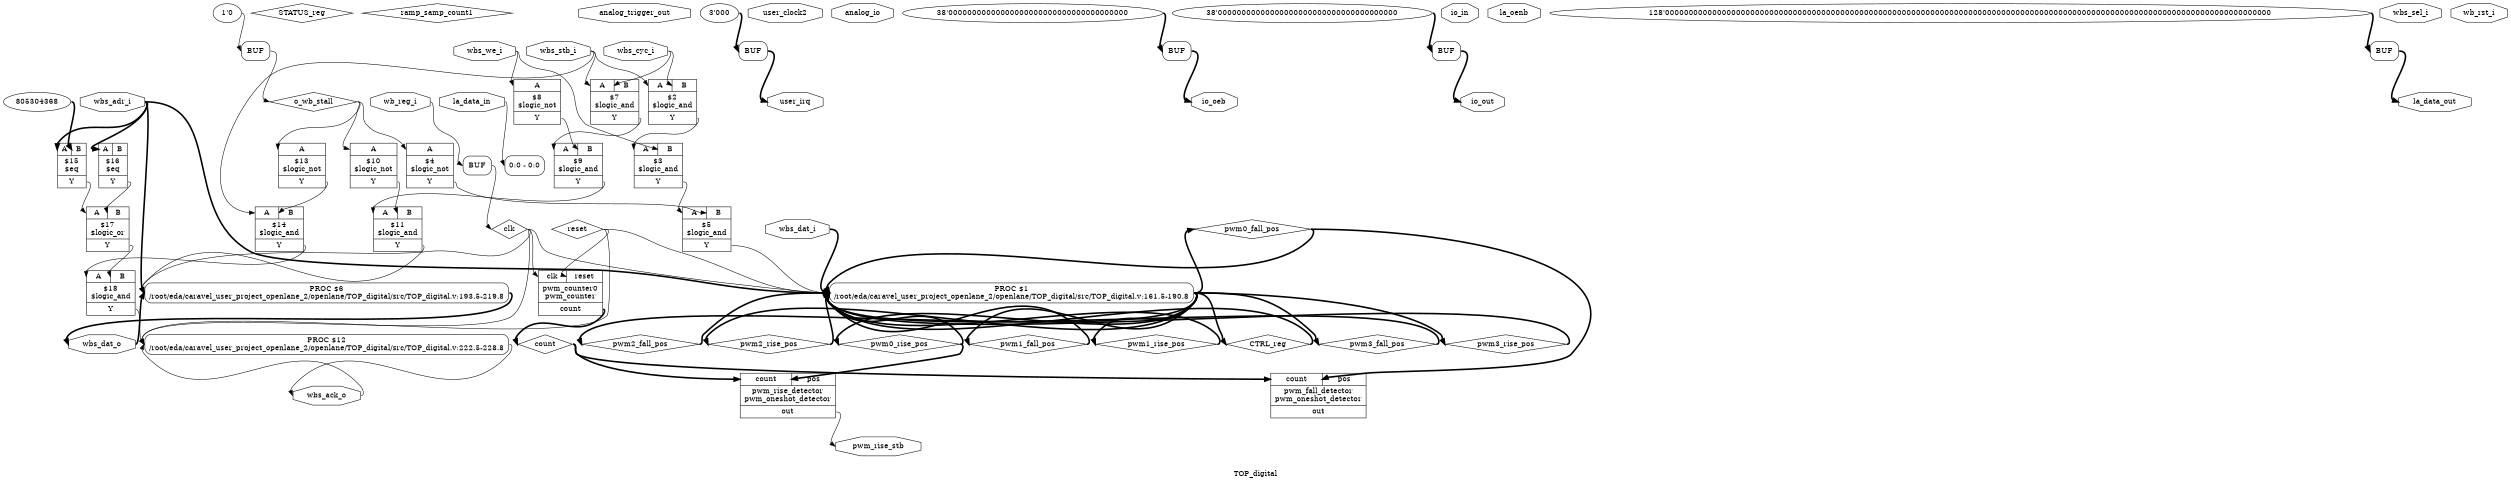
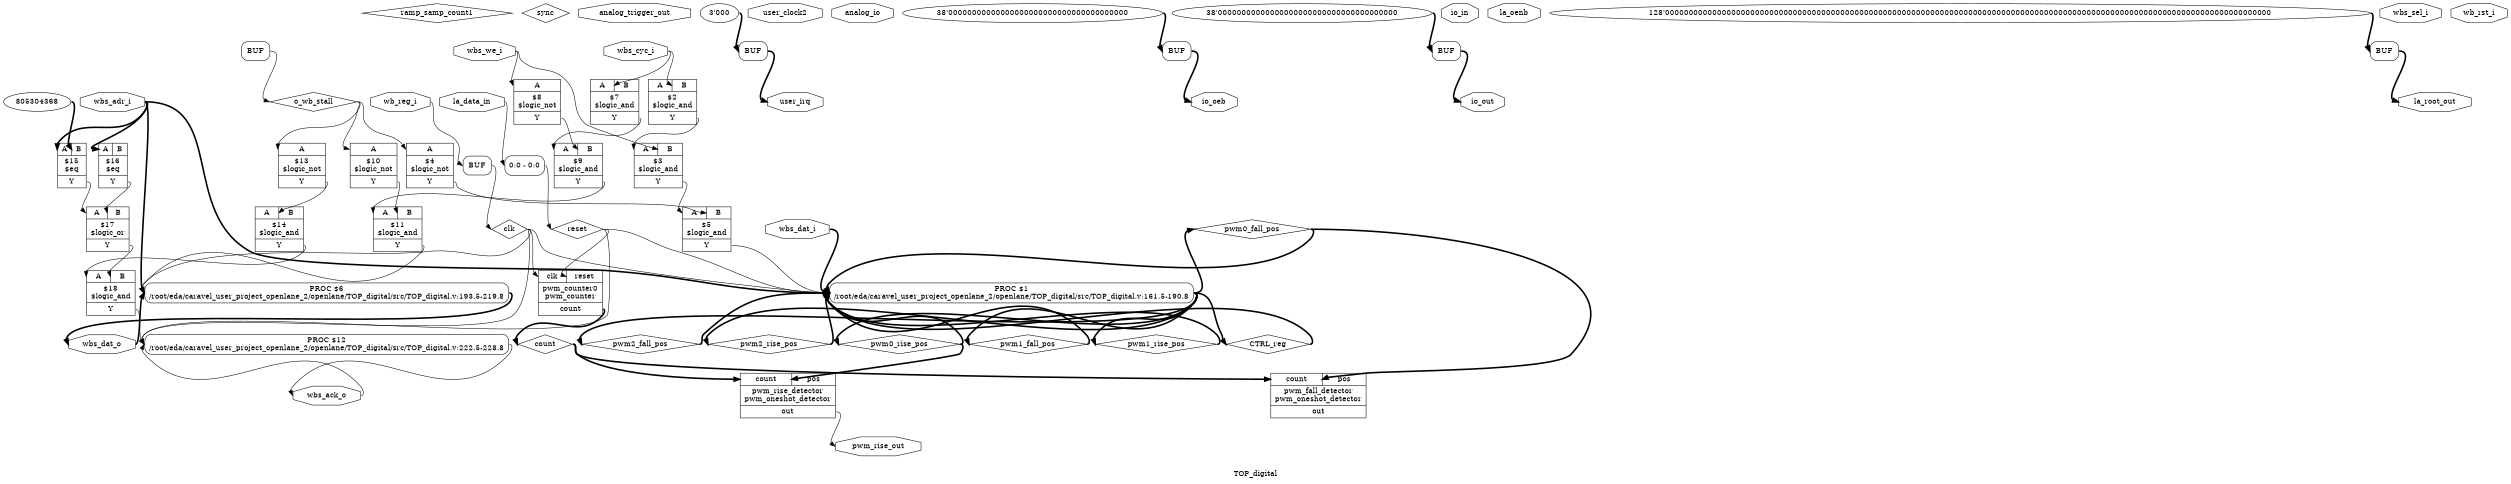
node "1'0": removed
node "STATUS_reg": removed
node "sync": added
node "wbs_stb_i": removed
node "la_data_out": label "la_data_out" -> "la_root_out"
edge "0:0 - 0:0" -> "reset": added
node "pwm3_fall_pos": removed
node "pwm3_rise_pos": removed
node "pwm_rise_stb": label "pwm_rise_stb" -> "pwm_rise_out"
